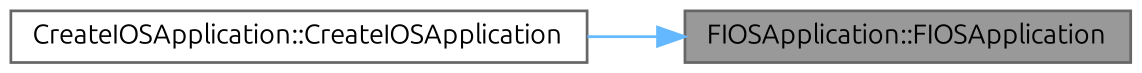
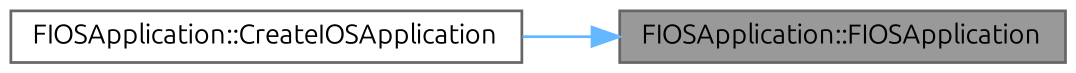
node "CreateIOSApplication::CreateIOSApplication": label "CreateIOSApplication::CreateIOSApplication" -> "FIOSApplication::CreateIOSApplication"
